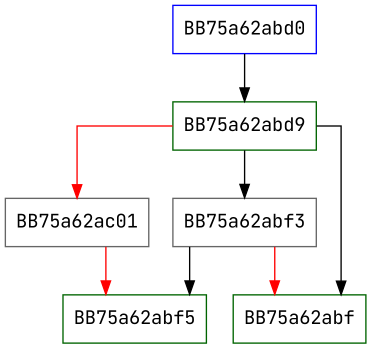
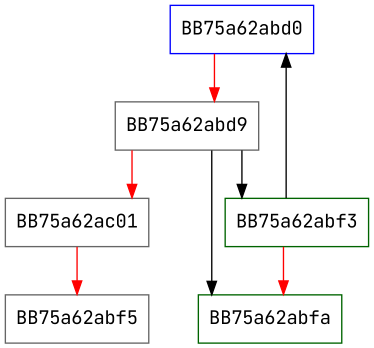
edge "BB75a62abd0" -> "BB75a62abd9": color black -> red
node "BB75a62abd9": color darkgreen -> gray40
node "BB75a62abf3": color gray40 -> darkgreen
edge "BB75a62abf3" -> "BB75a62abf5": now "BB75a62abf3" -> "BB75a62abd0"
node "BB75a62abf5": color darkgreen -> gray40
node "BB75a62abf": label "BB75a62abf" -> "BB75a62abfa"
